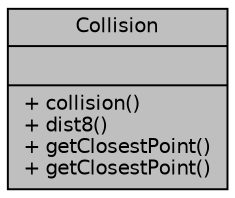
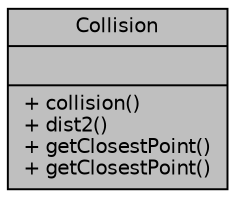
node "Collision": text "+ dist8()" -> "+ dist2()"
